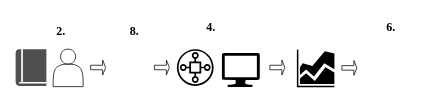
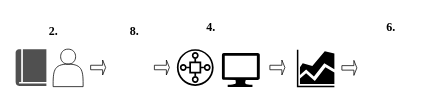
node "2.": moved (60, 30) -> (53, 30)
